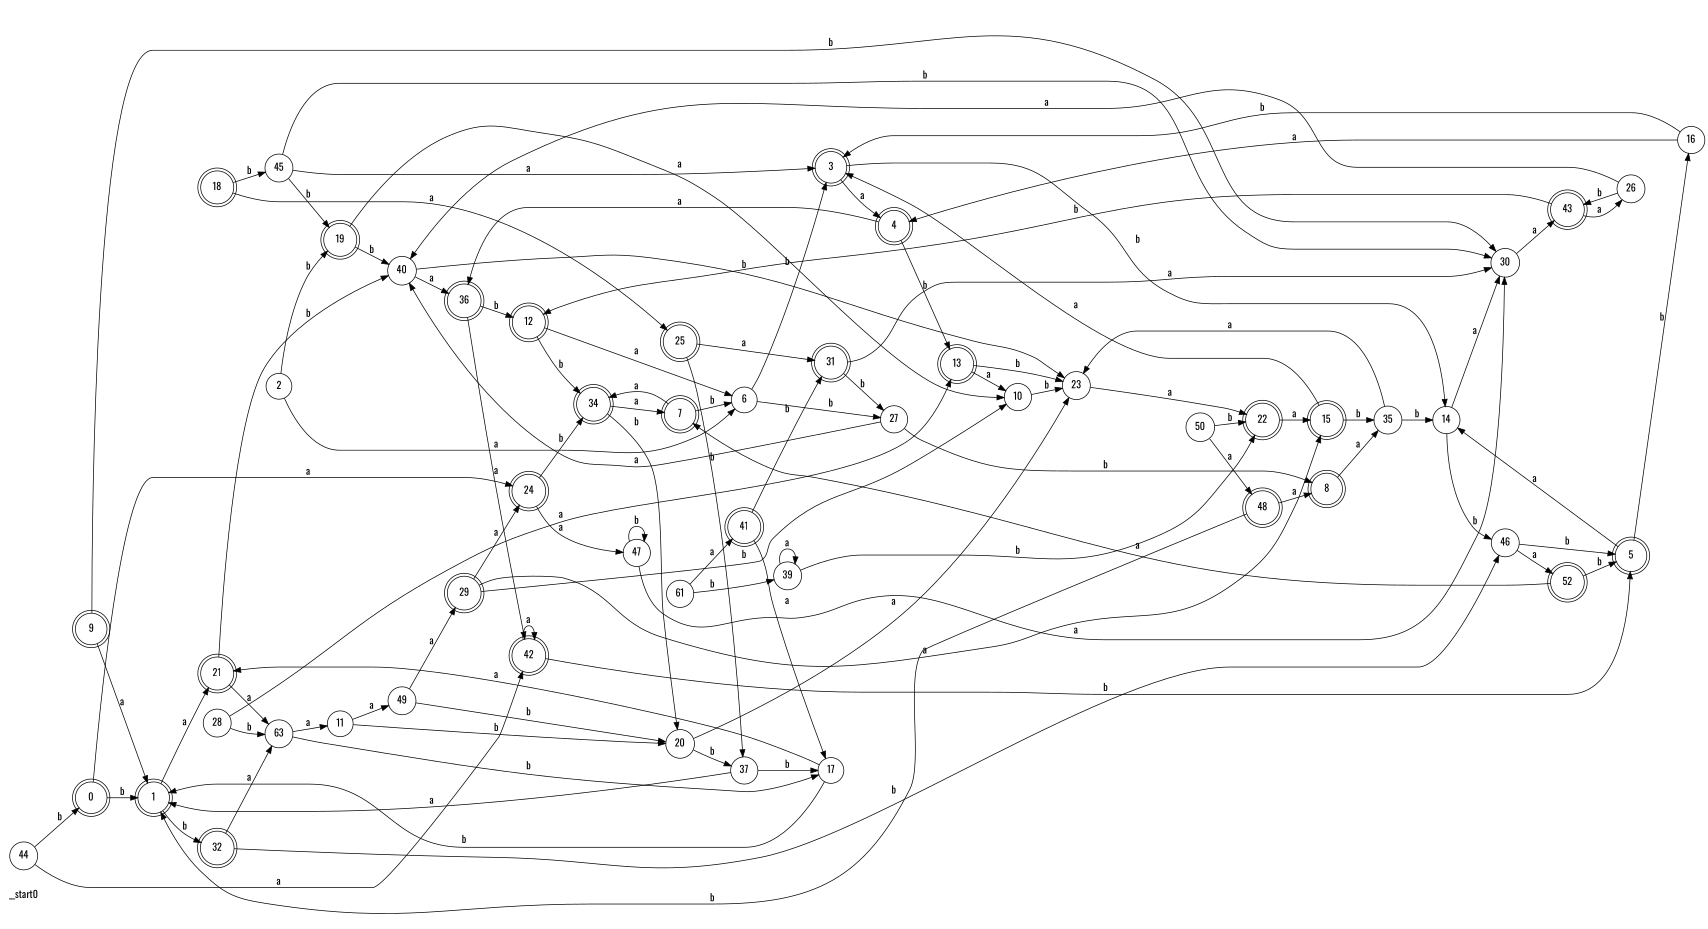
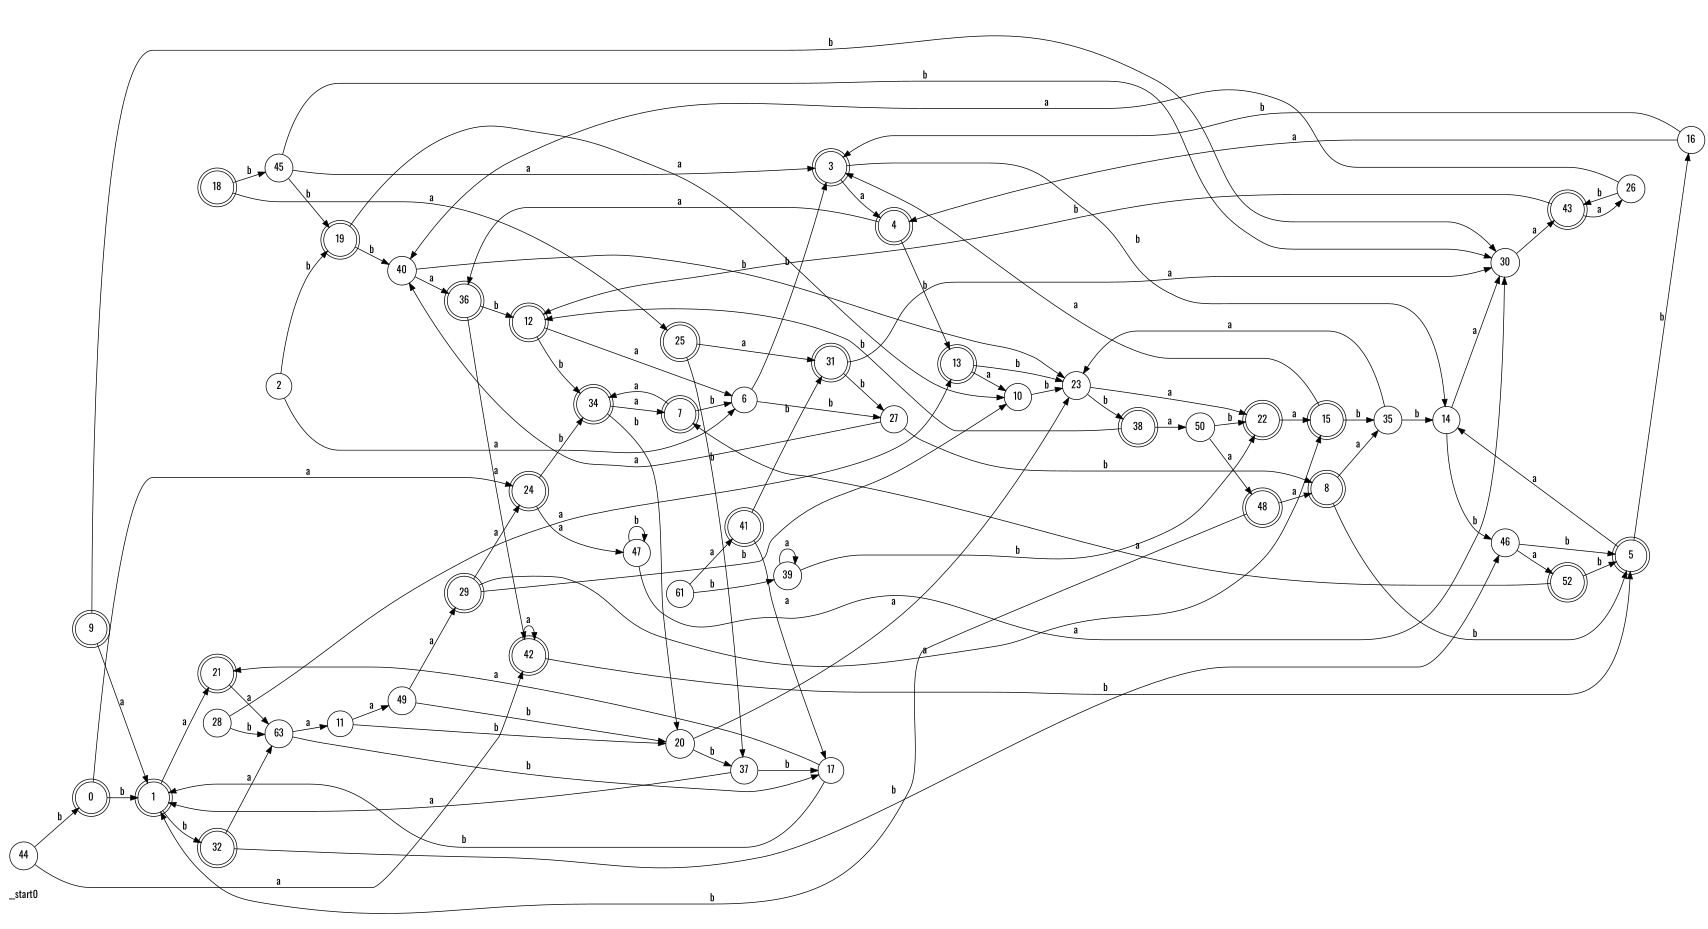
node "38": added
edge "21" -> "40": removed, label "b"
edge "8" -> "5": added, label "b"
